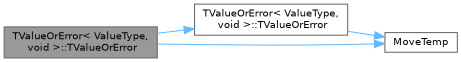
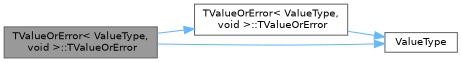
node "MoveTemp": label "MoveTemp" -> "ValueType"
